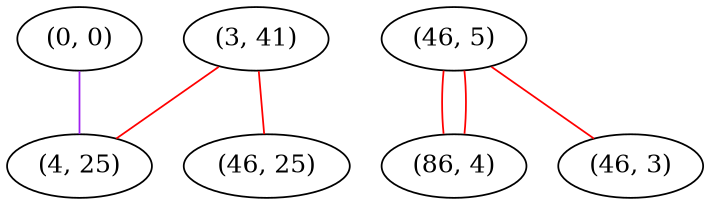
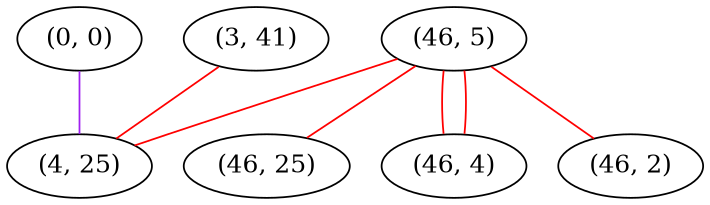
edge "(46, 5)" -- "(4, 25)": added
edge "(3, 41)" -- "(46, 25)": now "(46, 5)" -- "(46, 25)"
node "(86, 4)": label "(86, 4)" -> "(46, 4)"
node "(46, 3)": label "(46, 3)" -> "(46, 2)"
